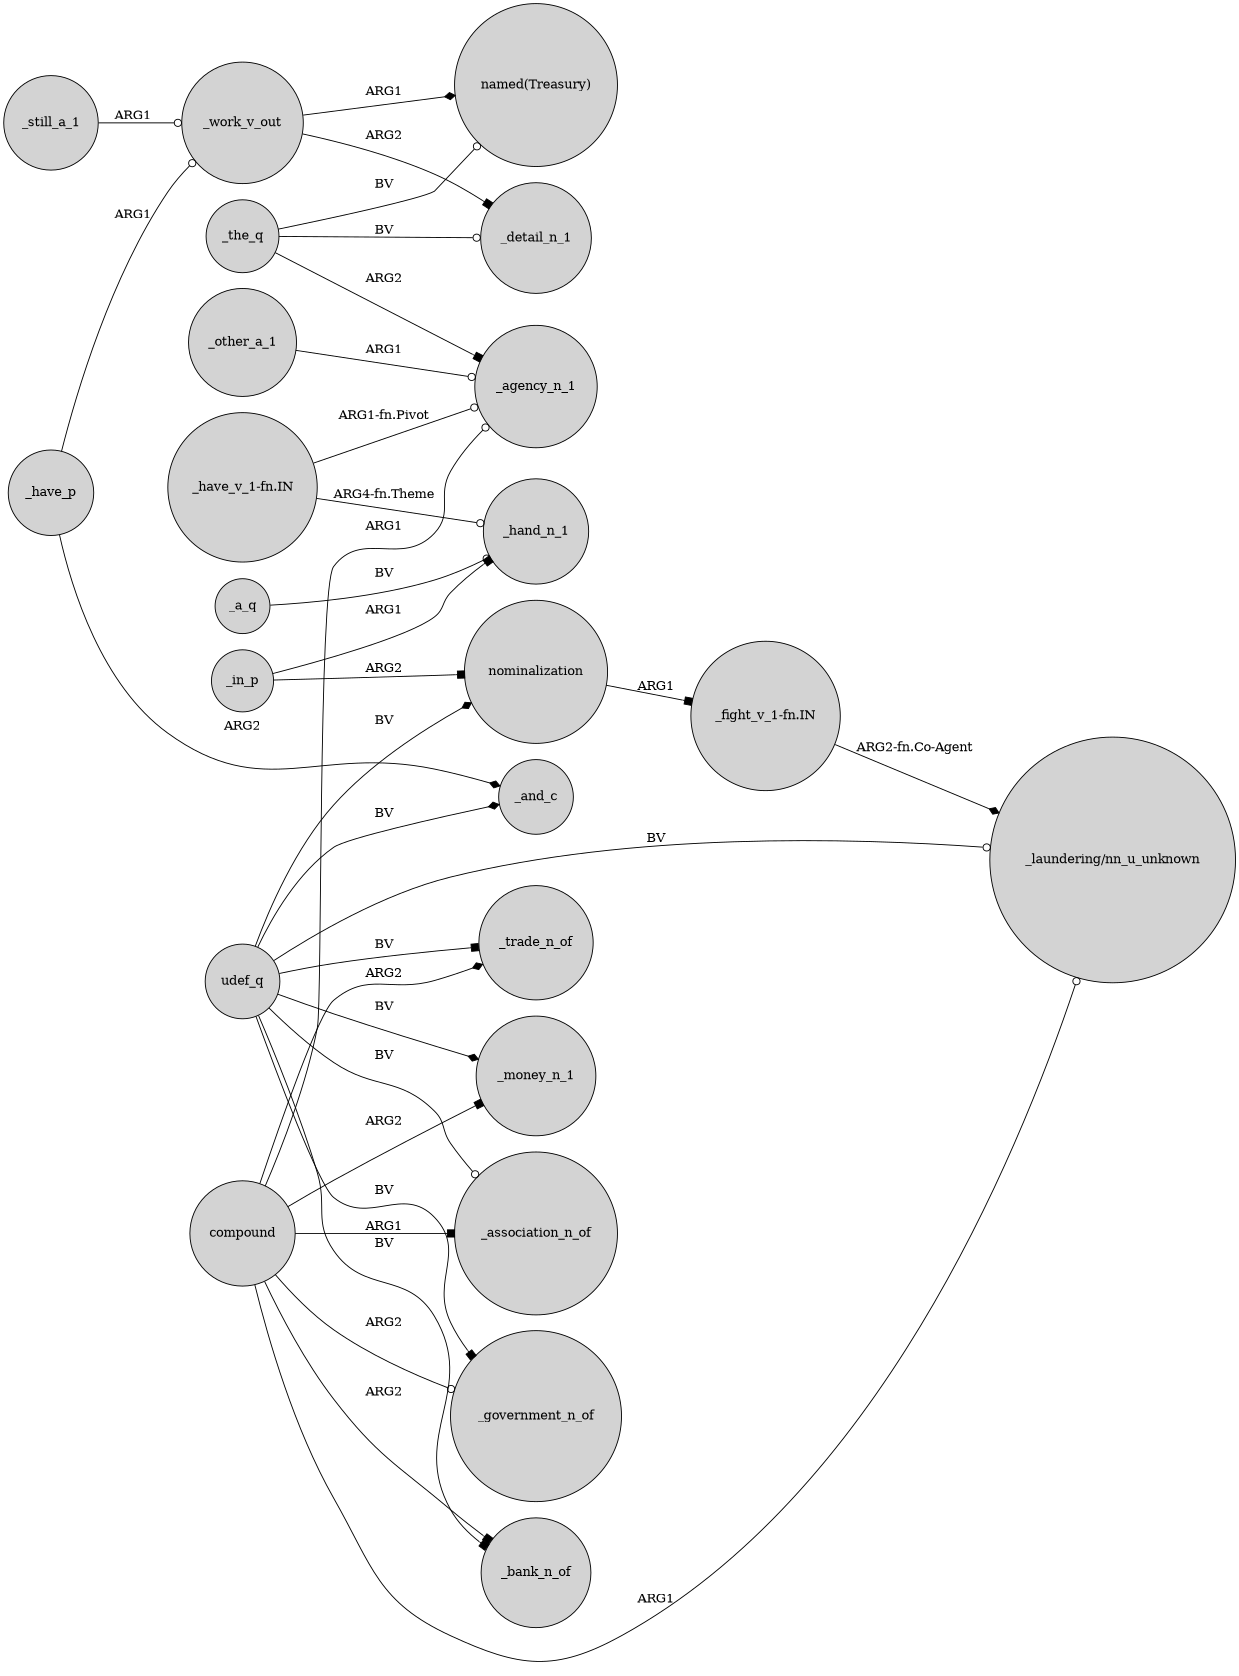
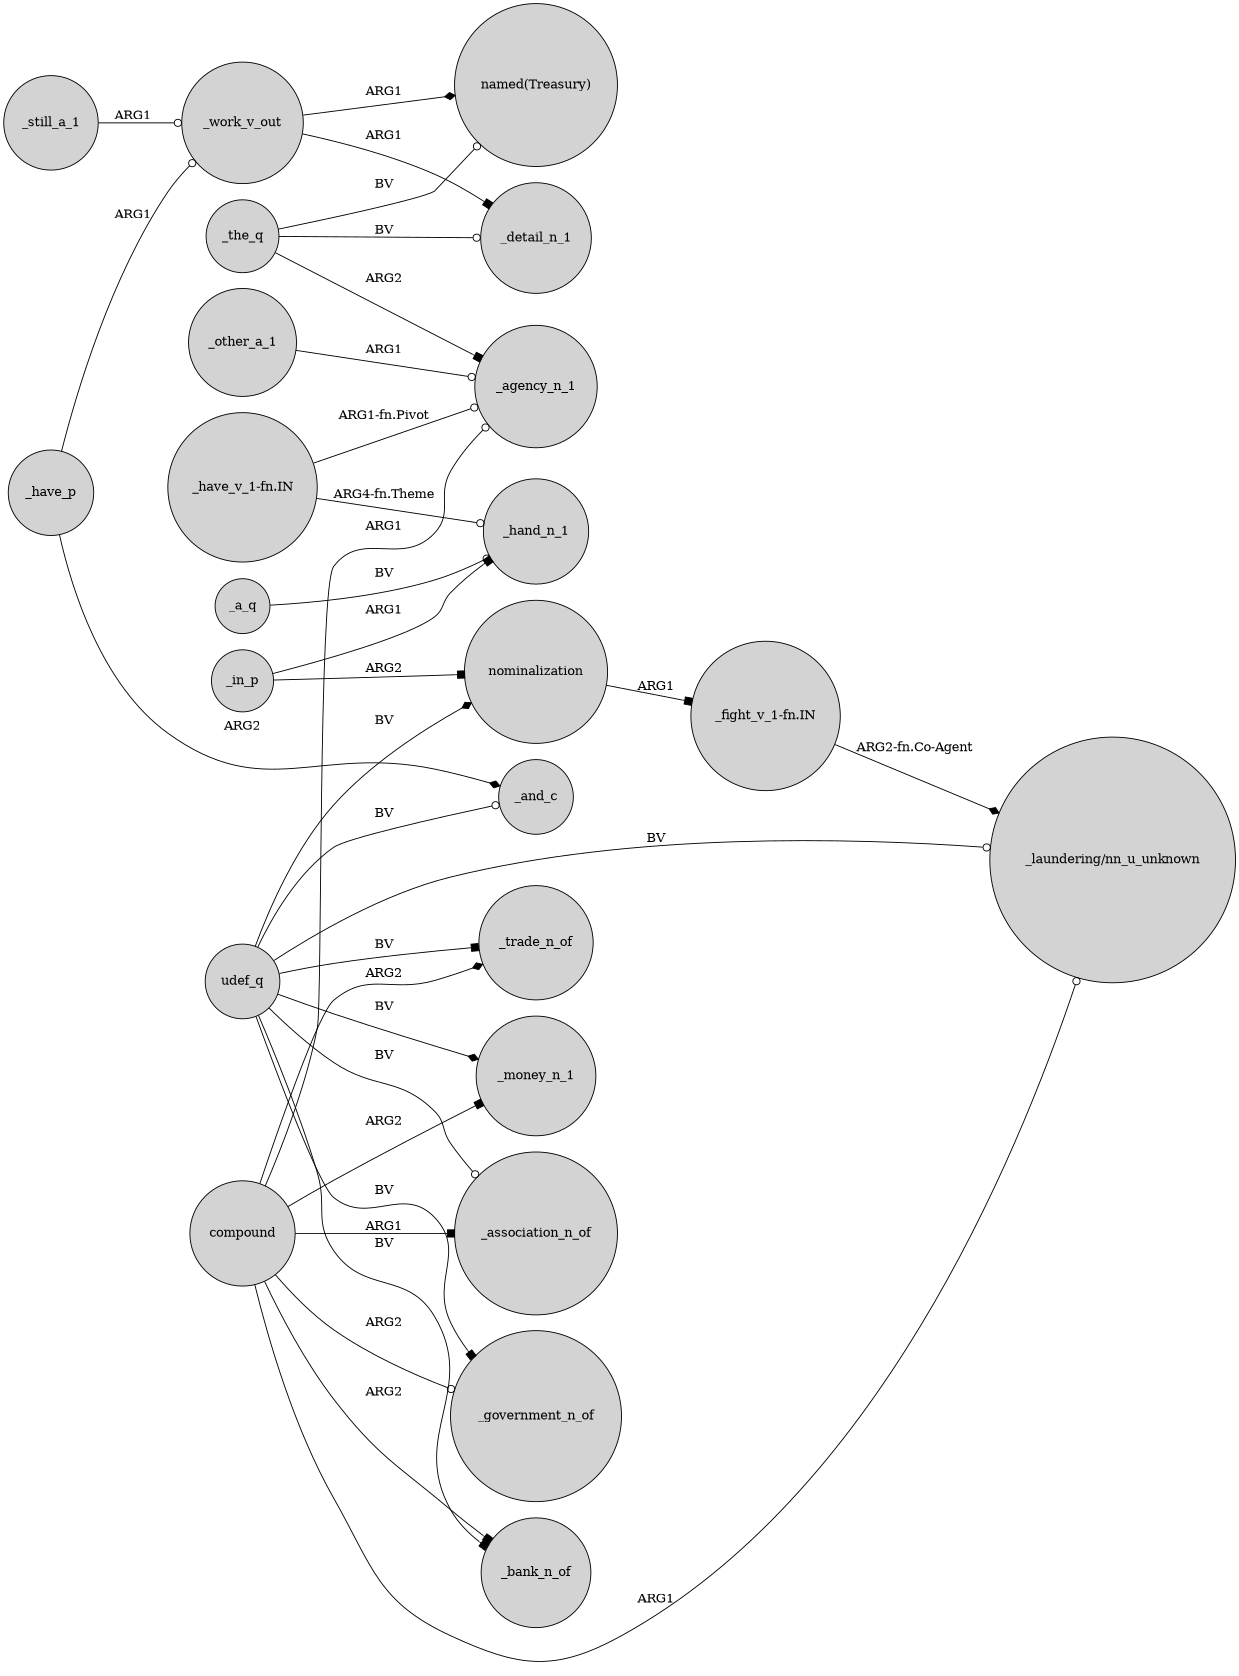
edge "_work_v_out" -> "_detail_n_1": label "ARG2" -> "ARG1"
edge "udef_q" -> "_and_c": arrowhead diamond -> odot
